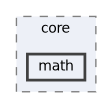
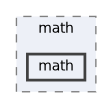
cluster "core": label "core" -> "math"
